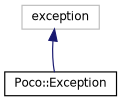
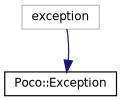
edge "Poco::Exception" -> "exception": reversed
